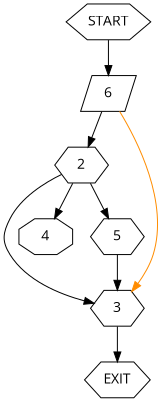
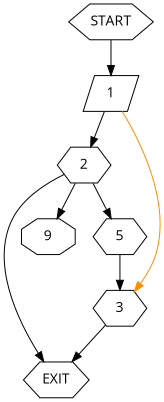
node "6": label "6" -> "1"
node "4": label "4" -> "9"
edge "2" -> "3": now "2" -> "EXIT"
